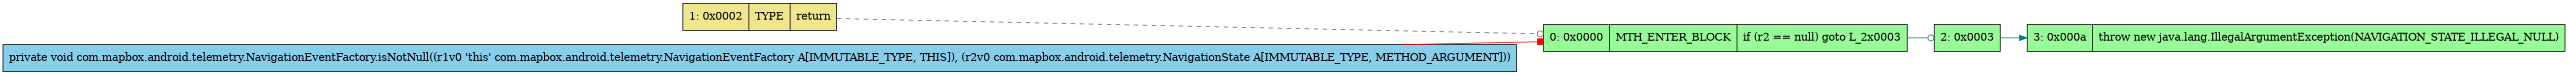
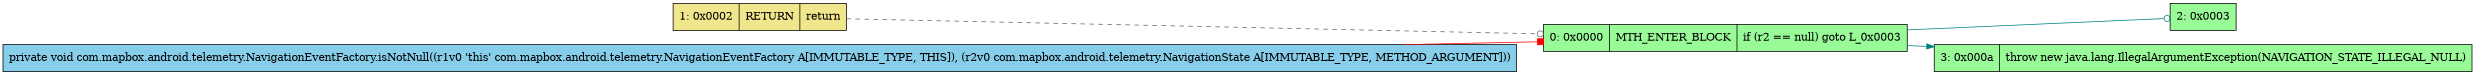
node "1: 0x0002": text "TYPE" -> "RETURN"
node "0: 0x0000": text "if (r2 == null) goto L_2x0003" -> "if (r2 == null) goto L_0x0003"
edge "2: 0x0003" -> "3: 0x000a": now "0: 0x0000" -> "3: 0x000a"
